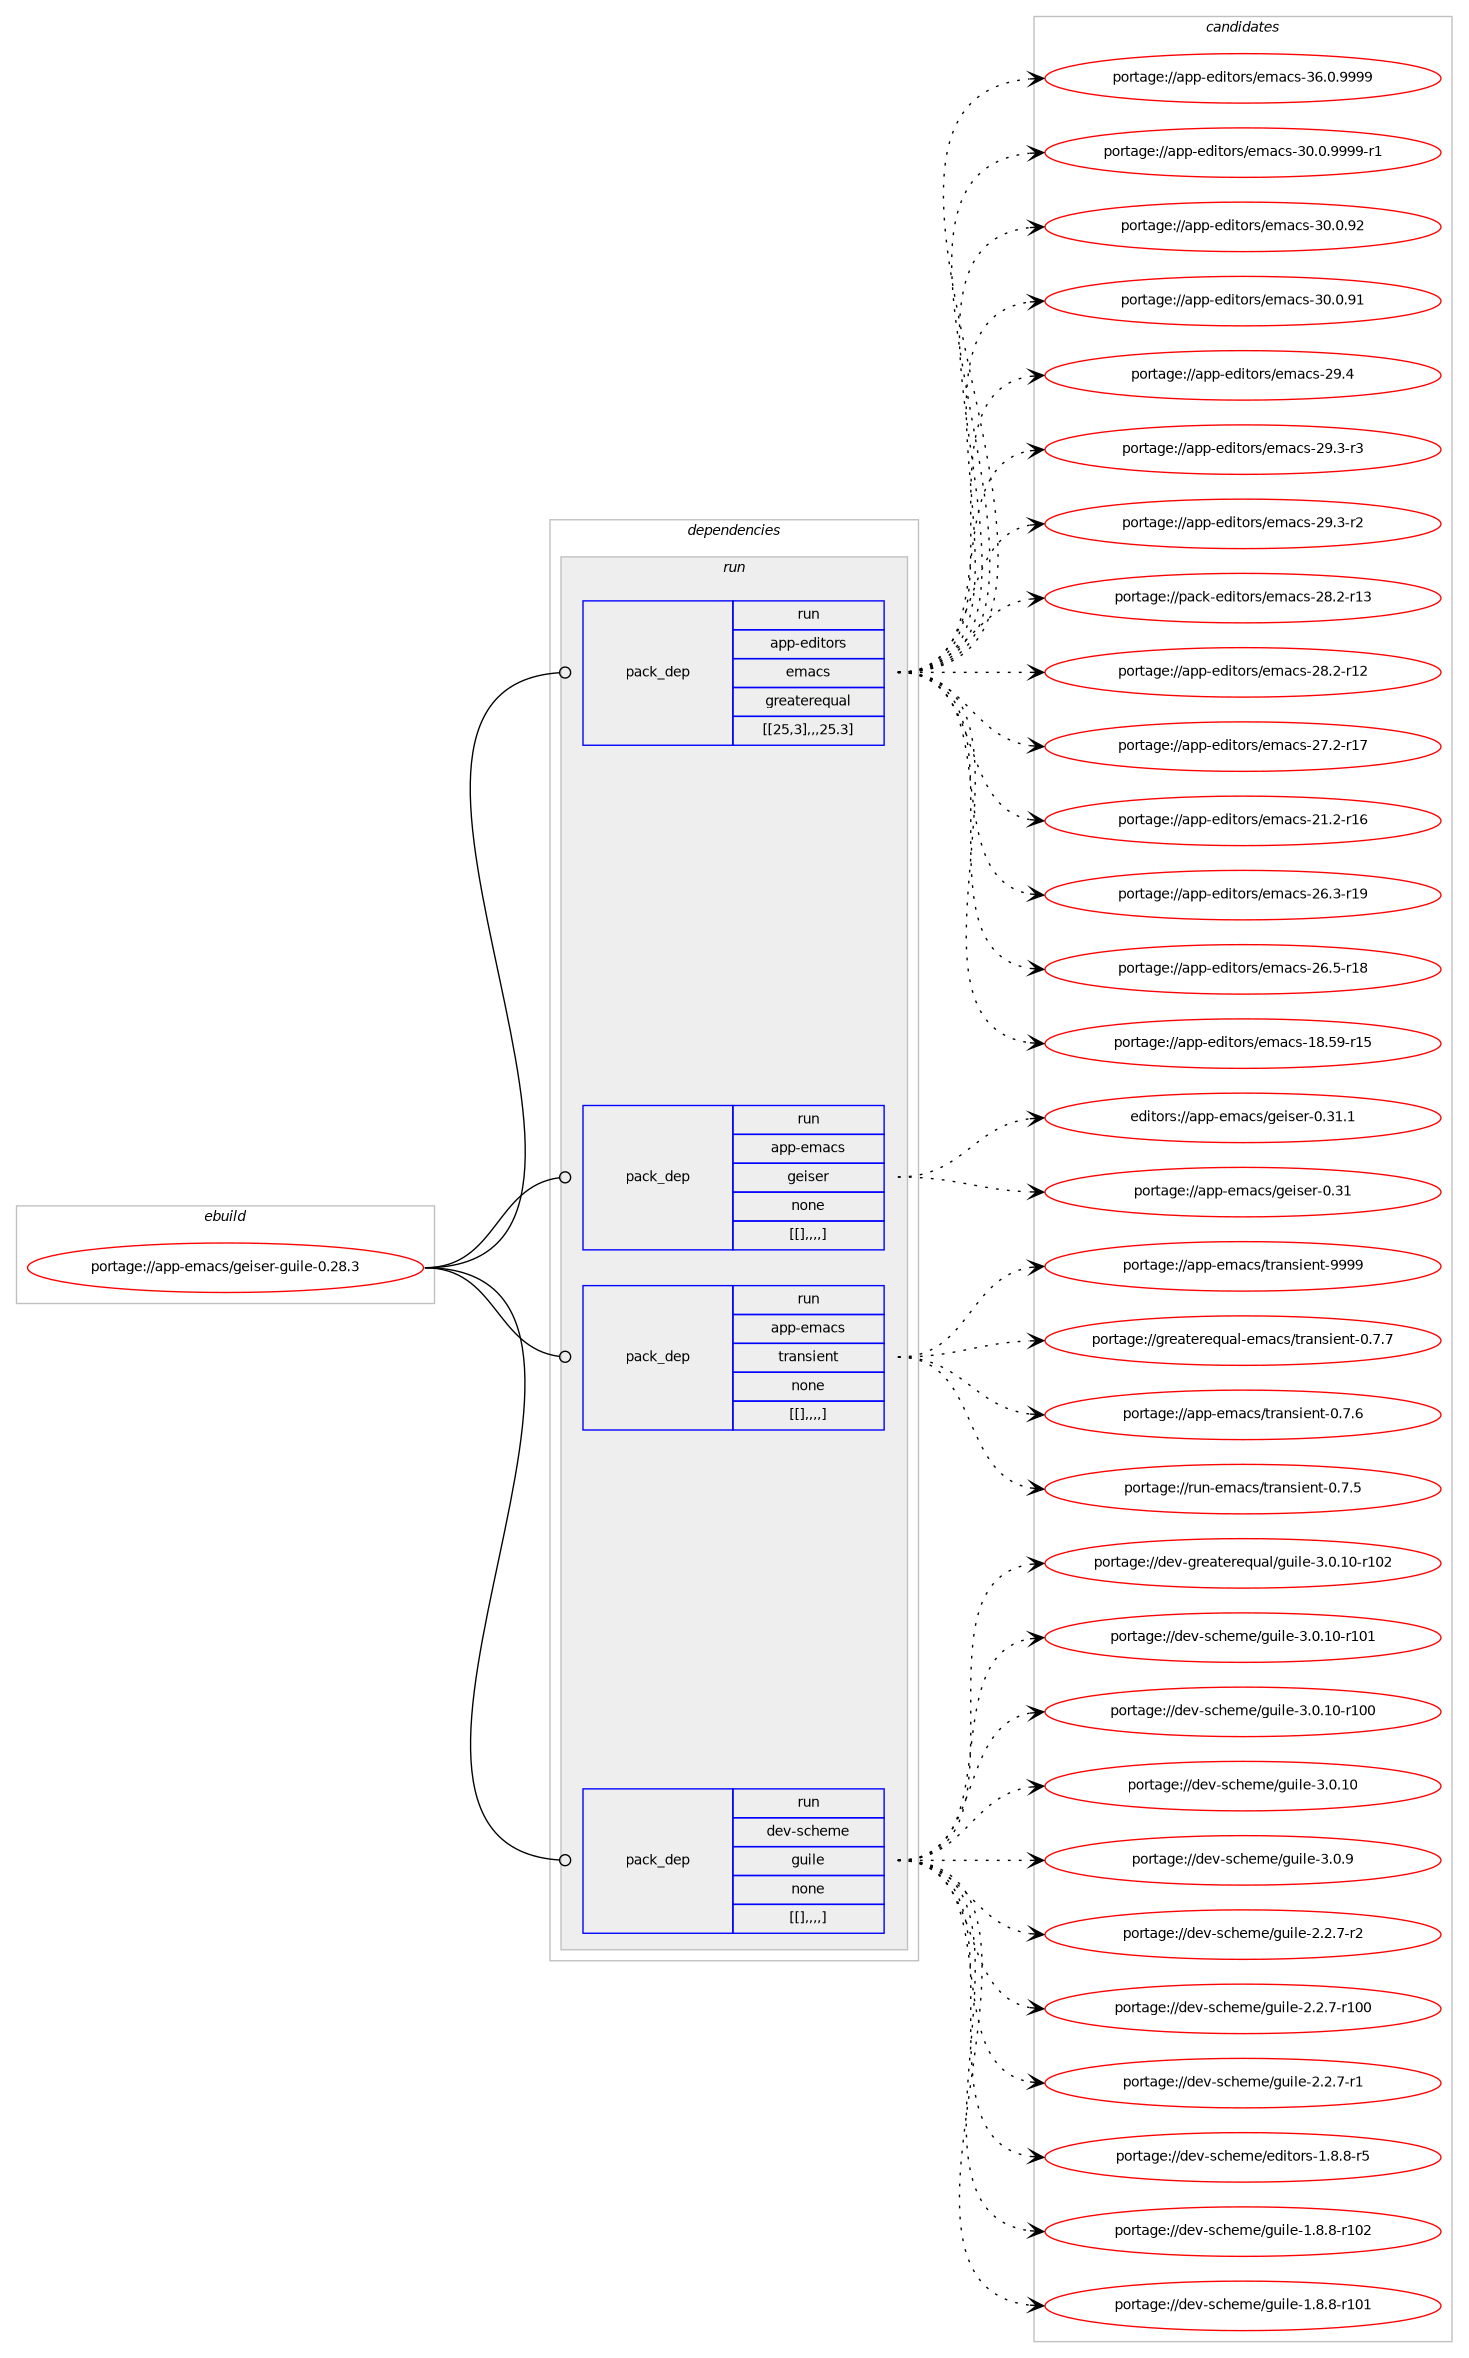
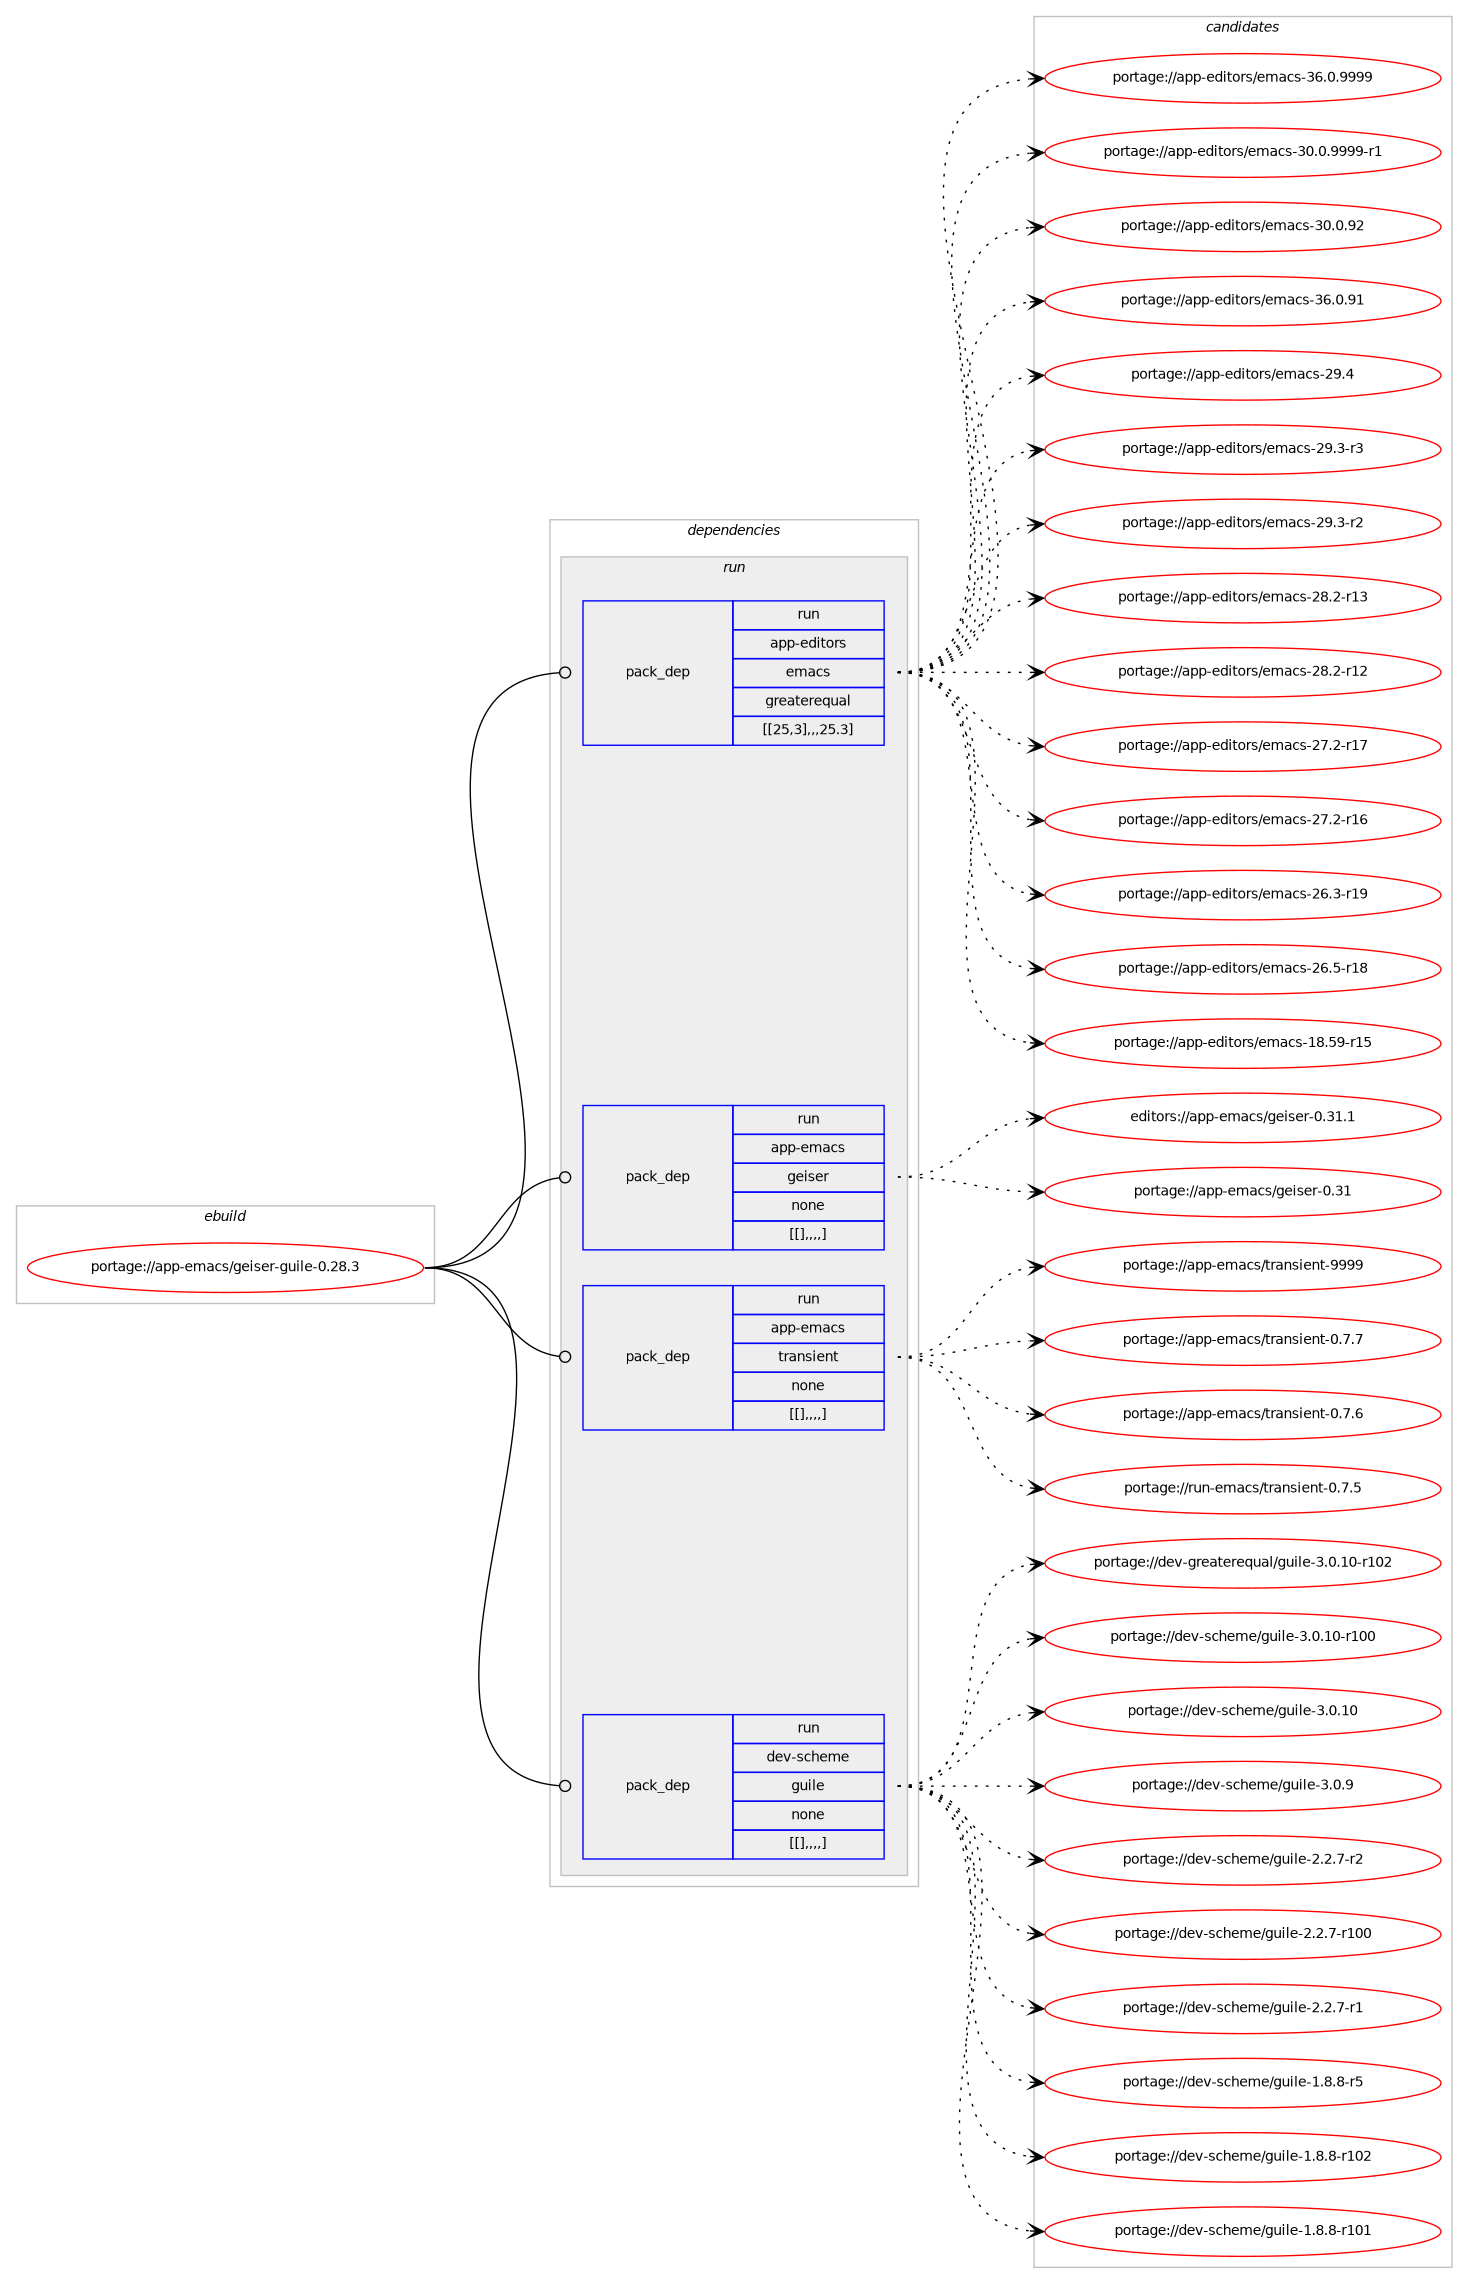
node "portage://app-editors/emacs-30.0.91": label "portage://app-editors/emacs-30.0.91" -> "portage://app-editors/emacs-36.0.91"
node "portage://pack-editors/emacs-28.2-r13": label "portage://pack-editors/emacs-28.2-r13" -> "portage://app-editors/emacs-28.2-r13"
node "portage://app-editors/emacs-21.2-r16": label "portage://app-editors/emacs-21.2-r16" -> "portage://app-editors/emacs-27.2-r16"
node "portage://greaterequal-emacs/transient-0.7.7": label "portage://greaterequal-emacs/transient-0.7.7" -> "portage://app-emacs/transient-0.7.7"
node "portage://dev-scheme/guile-3.0.10-r101": removed
node "portage://dev-scheme/editors-1.8.8-r5": label "portage://dev-scheme/editors-1.8.8-r5" -> "portage://dev-scheme/guile-1.8.8-r5"
